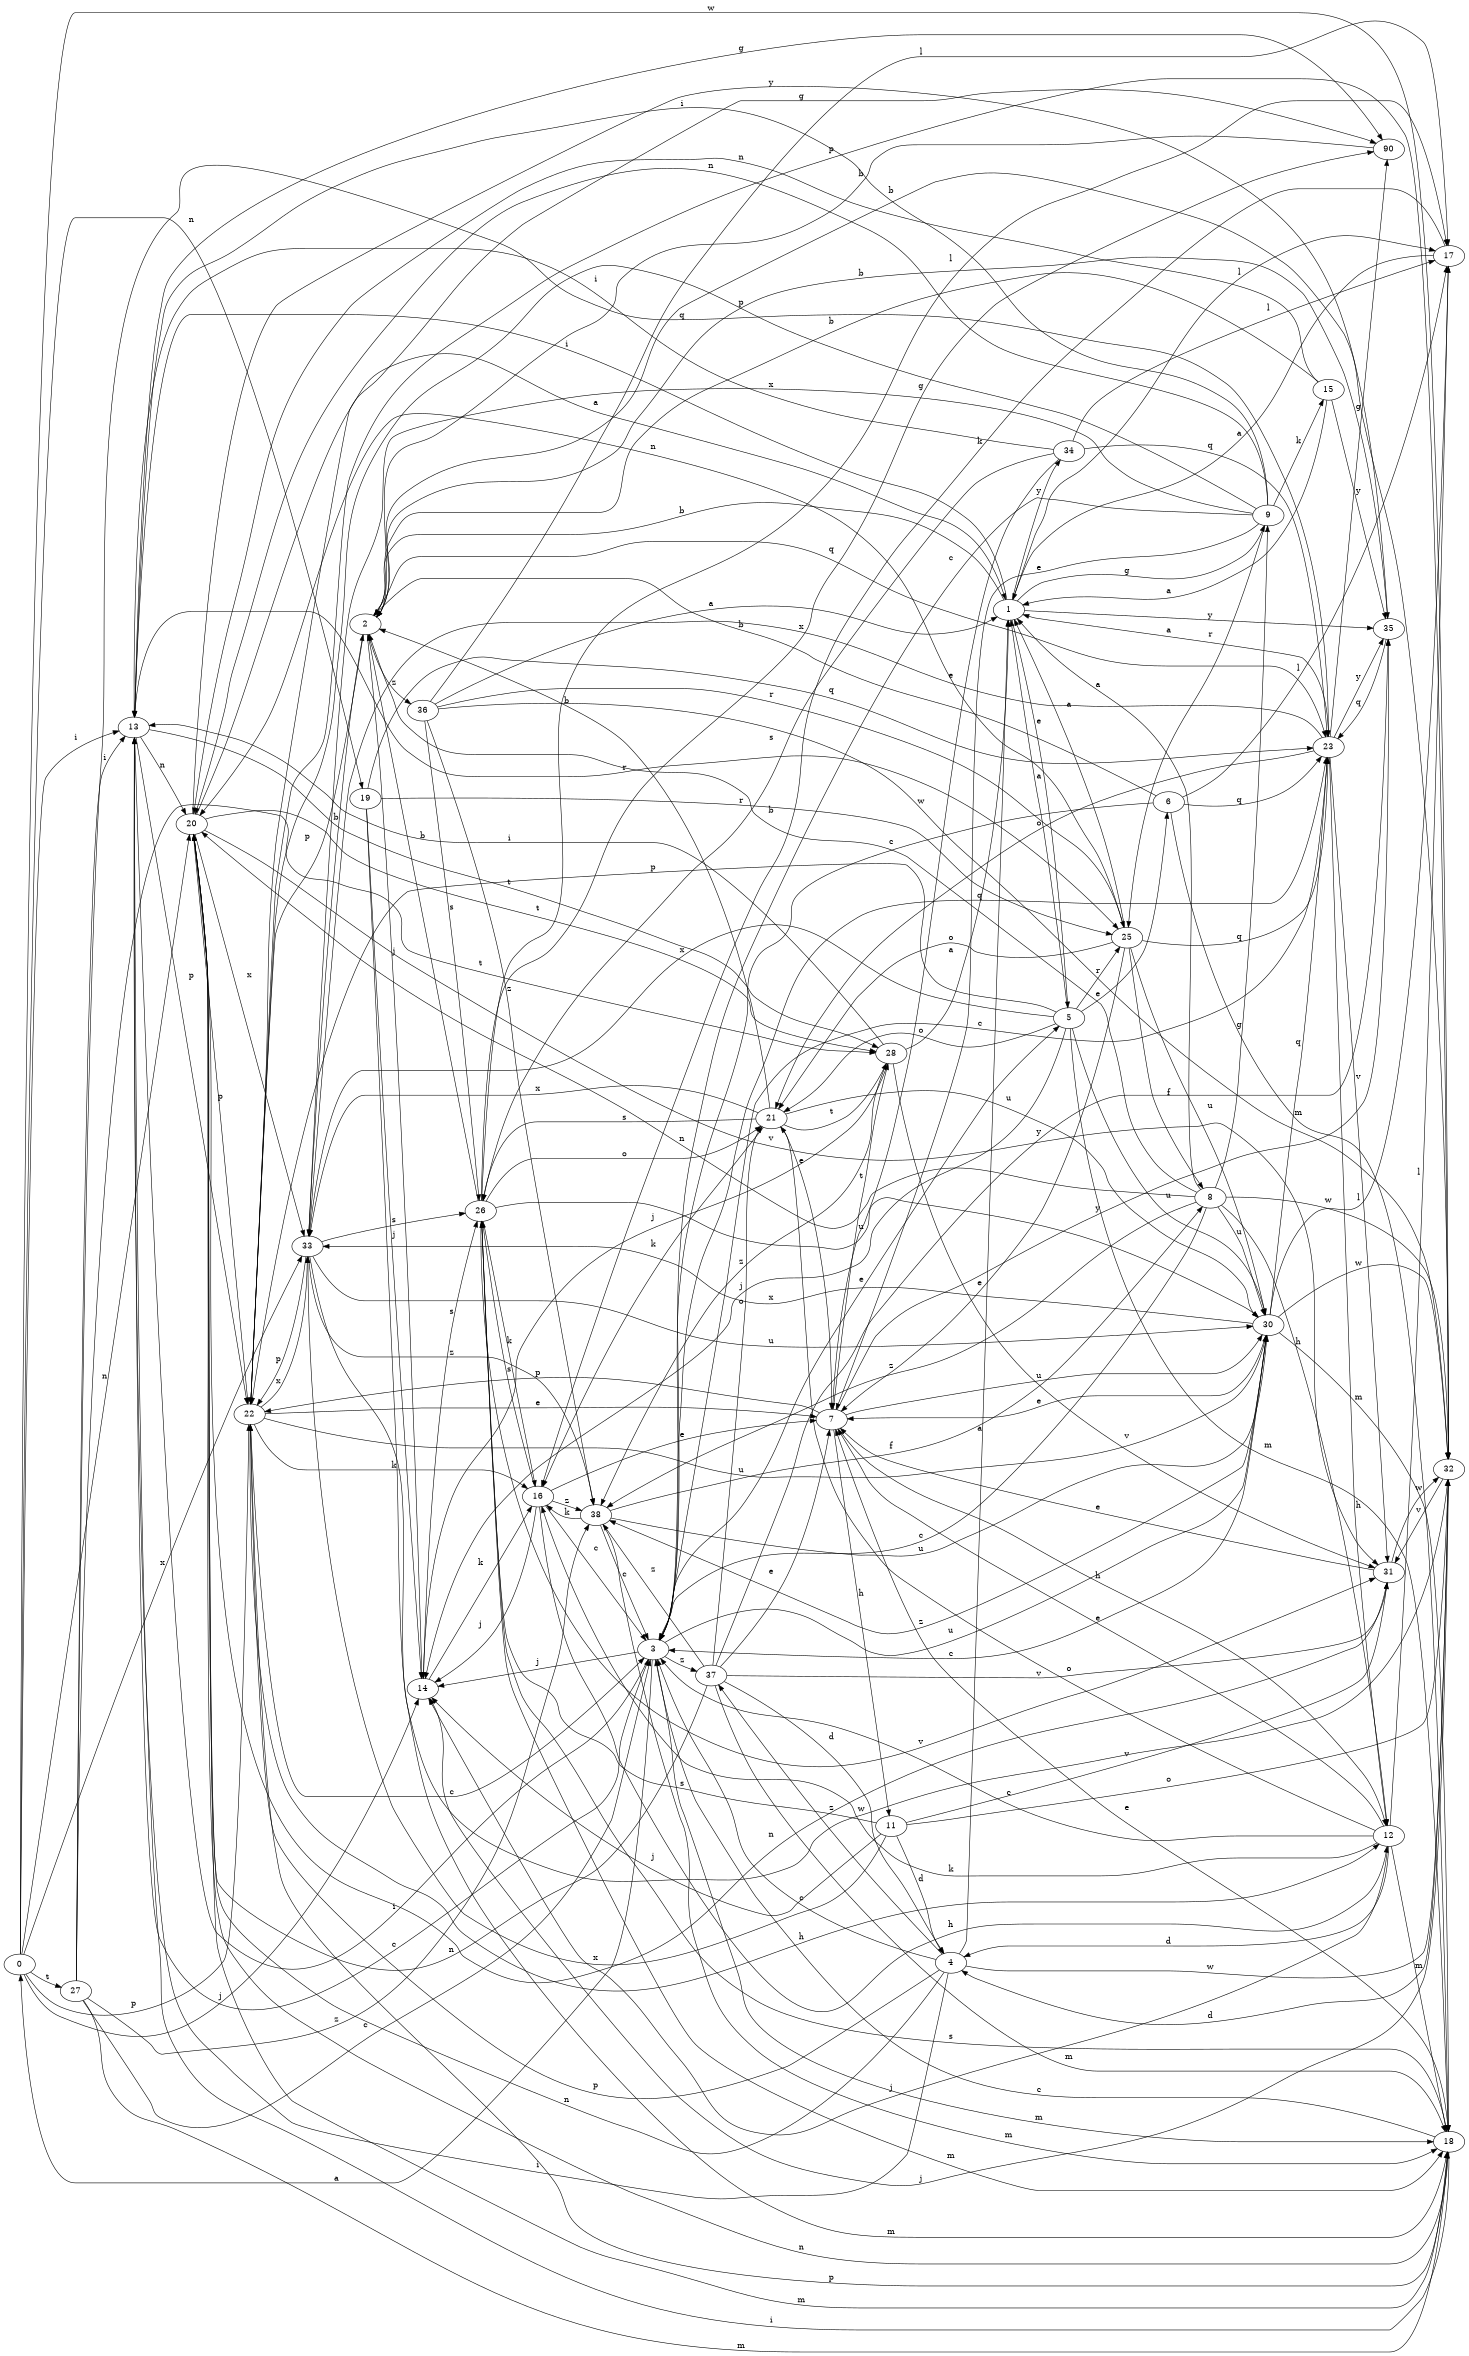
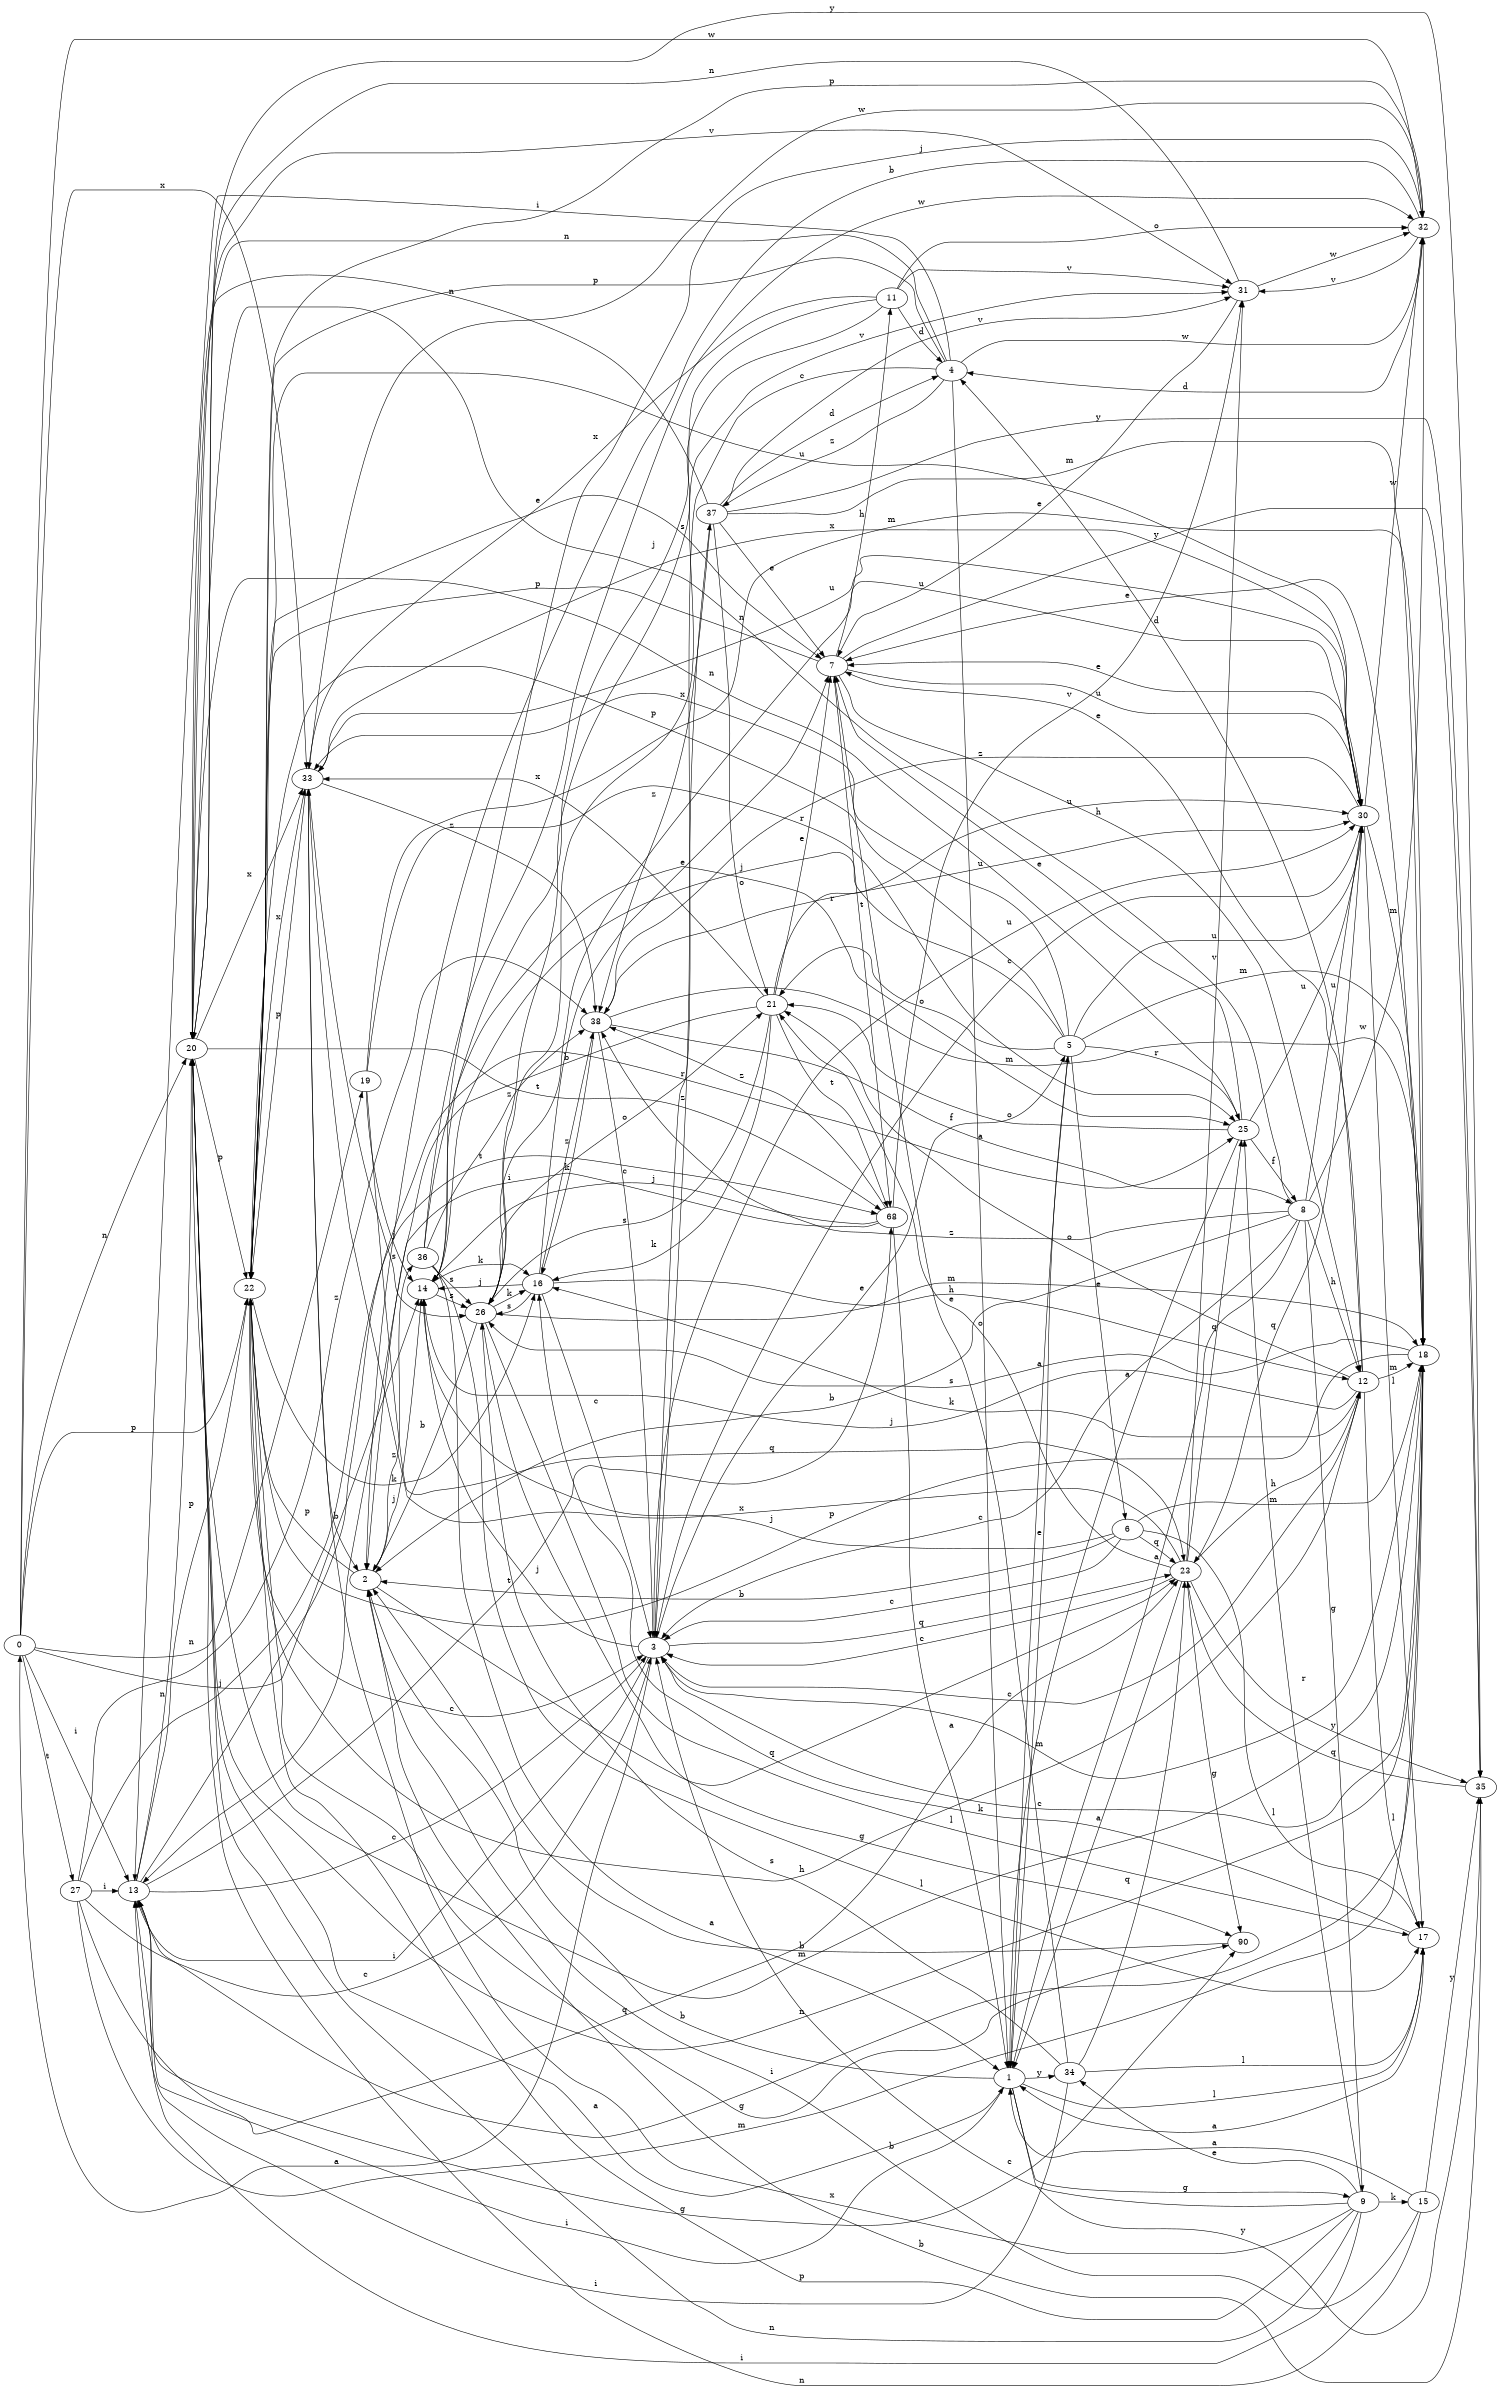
edge "9" -> "7": now "9" -> "34"
edge "25" -> "23": reversed
node "28": label "28" -> "68"
edge "6" -> "14": added, label "j"
